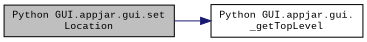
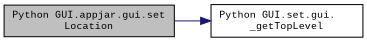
node "Python GUI.appjar.gui. _getTopLevel": label "Python GUI.appjar.gui. _getTopLevel" -> "Python GUI.set.gui. _getTopLevel"
